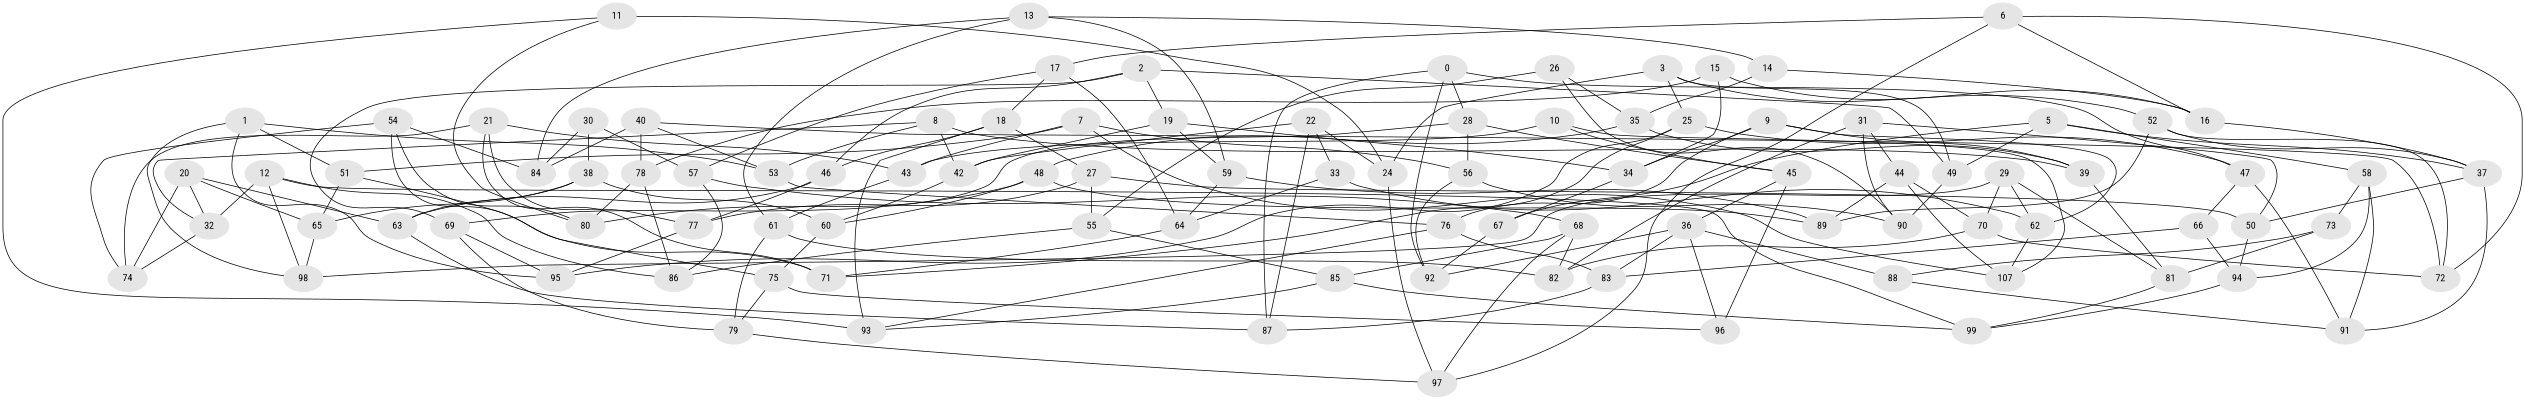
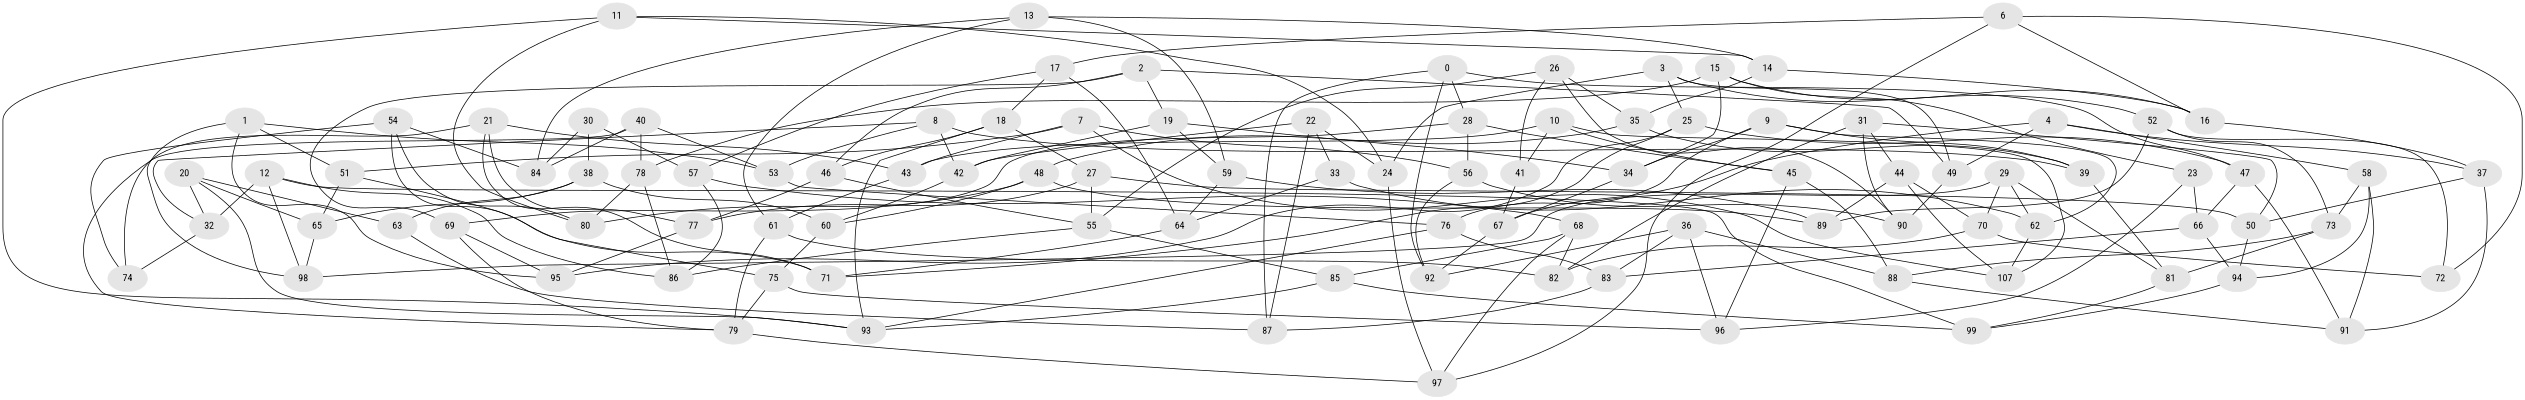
edge "11" -- "14": added
node "5": label "5" -> "4"
edge "40" -- "72": now "40" -- "79"
edge "52" -- "37": now "52" -- "73"
node "41": added
node "23": added
edge "46" -- "63": now "46" -- "55"
edge "45" -- "36": now "45" -- "88"
edge "20" -- "74": now "20" -- "93"
